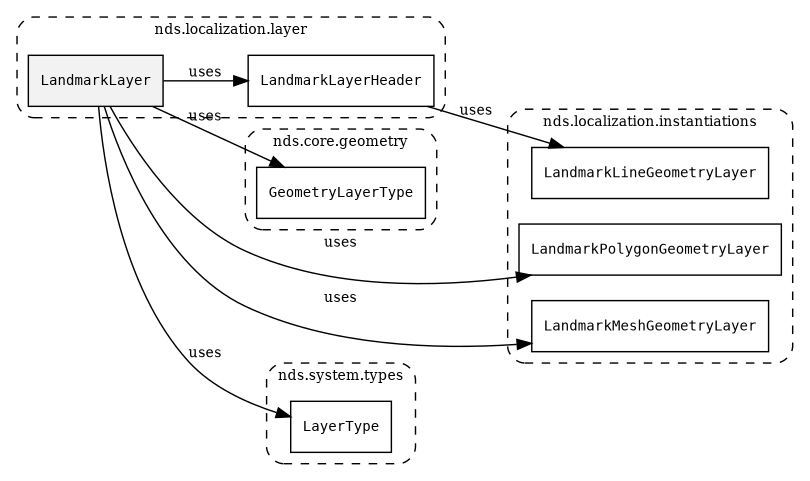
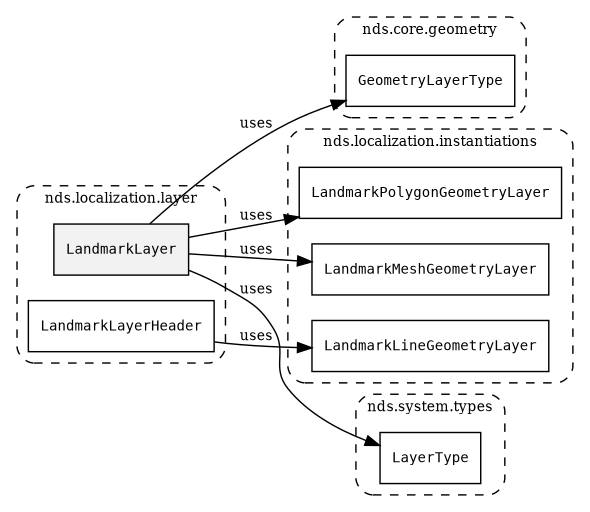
edge "LandmarkLayer" -> "LandmarkLayerHeader": removed, label "uses"
